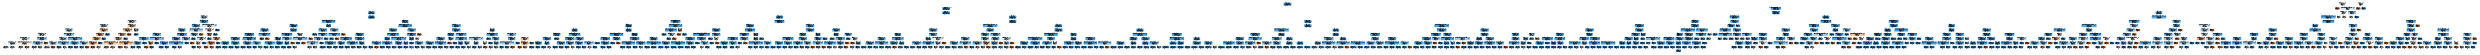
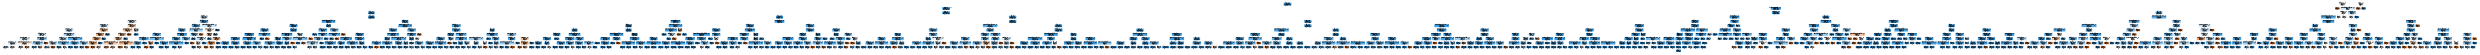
node "gini = 0.006 samples = 331 value = [1, 330]": fillcolor #399de5fe -> #e581397c
